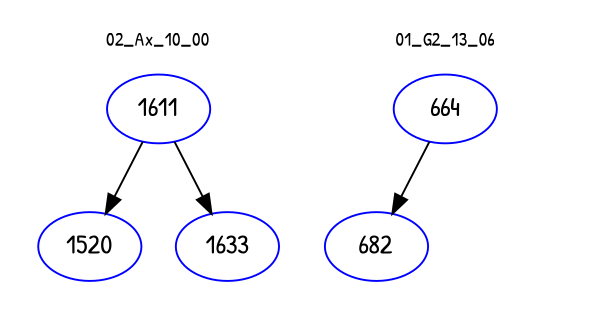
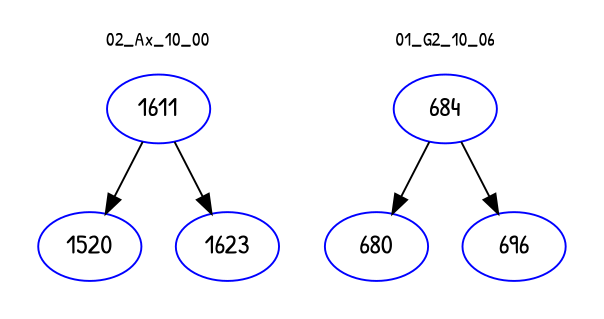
cluster "01_G2_13_06": label "01_G2_13_06" -> "01_G2_10_06"
node "664": label "664" -> "684"
node "1633": label "1633" -> "1623"
node "682": label "682" -> "680"
node "696": added
